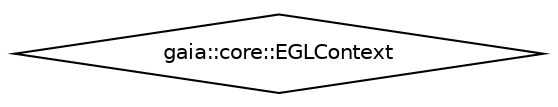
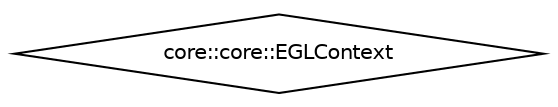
node "gaia::core::EGLContext": label "gaia::core::EGLContext" -> "core::core::EGLContext"
